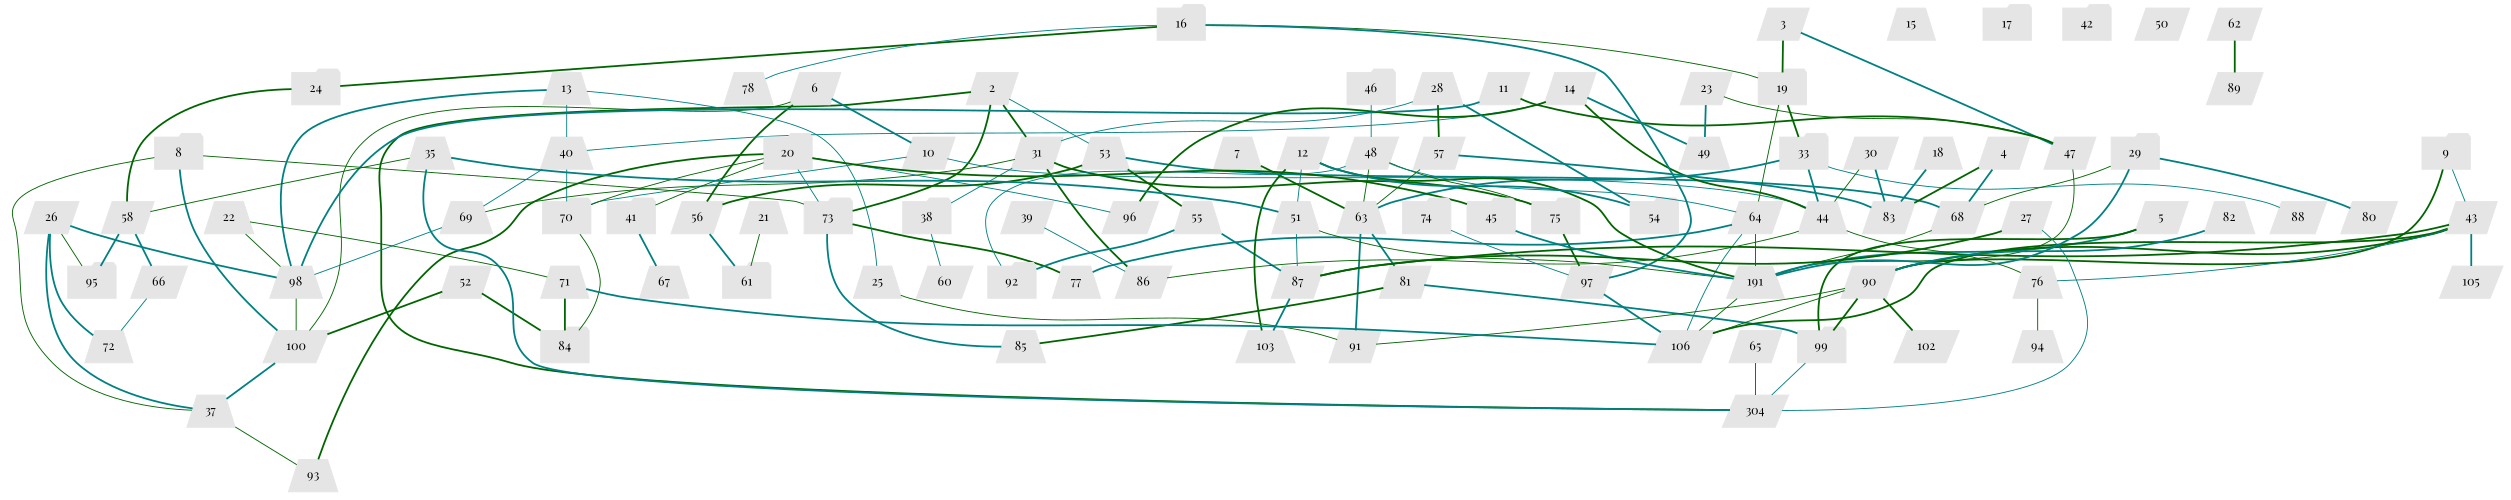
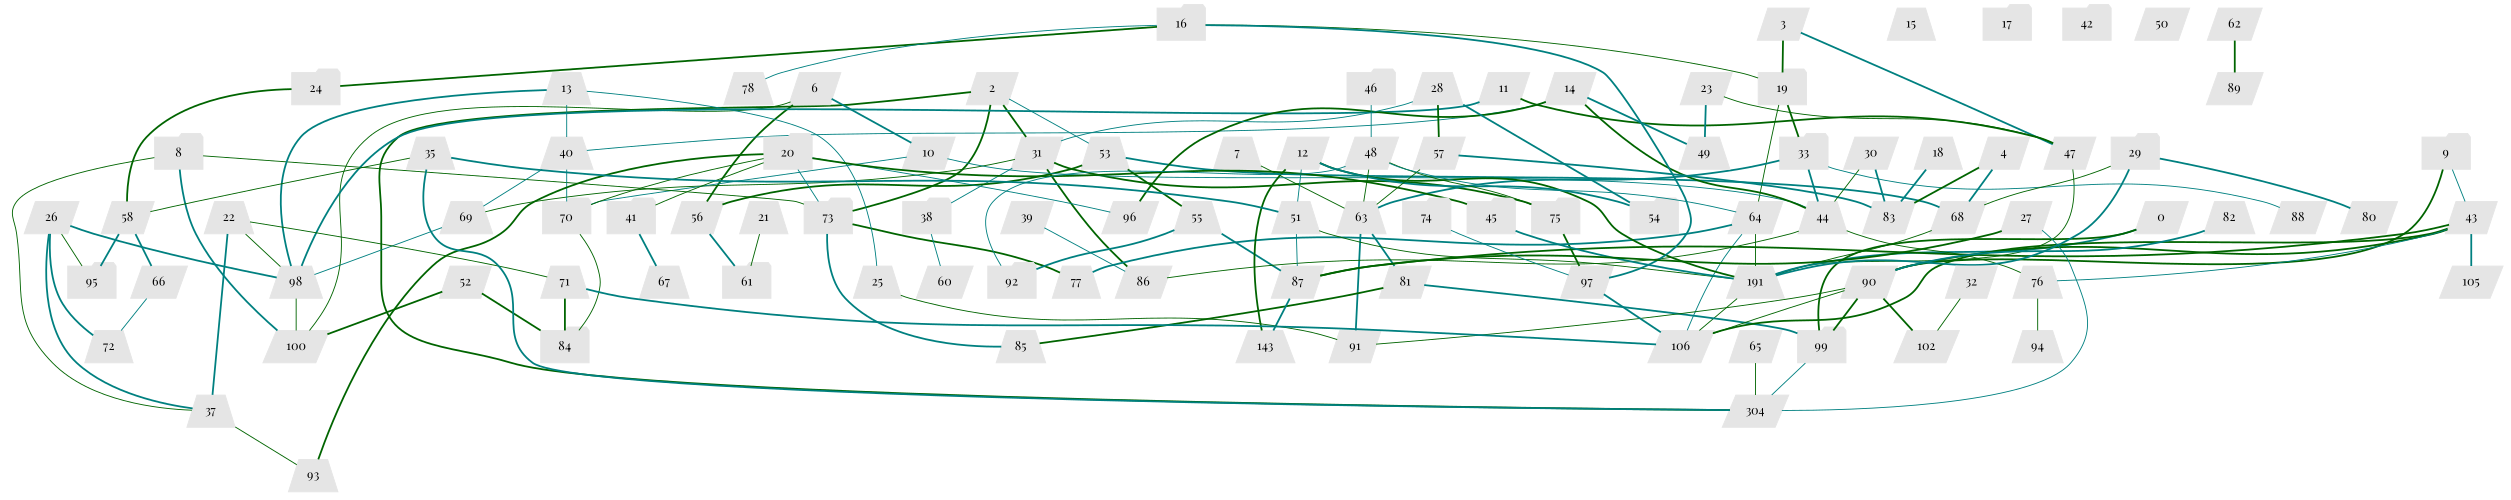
edge "7" -- "63": style bold -> solid
node "5": label "5" -> "0"
node "32": added
node "103": label "103" -> "143"
edge "100" -- "37": now "22" -- "37"
